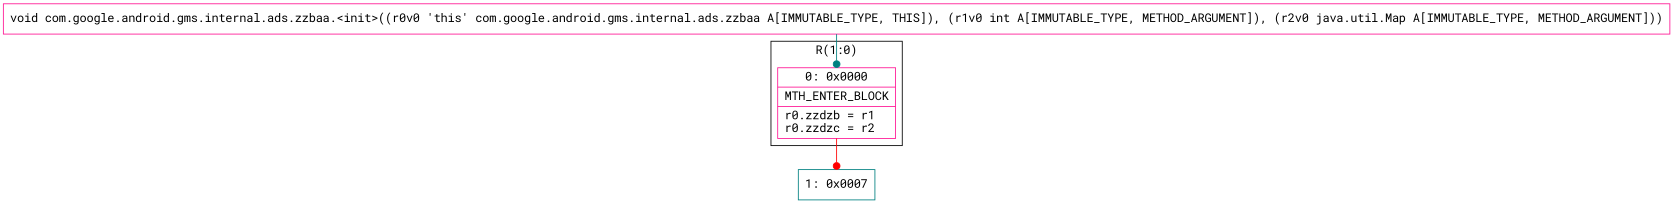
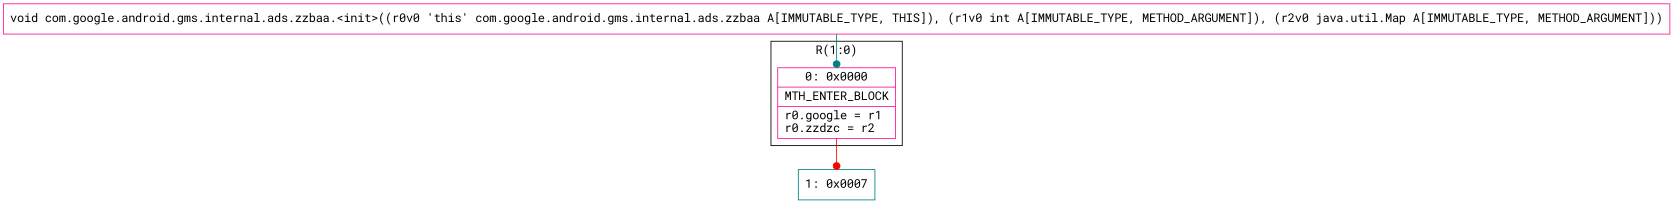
node "0: 0x0000": text "r0.zzdzb = r1" -> "r0.google = r1"
